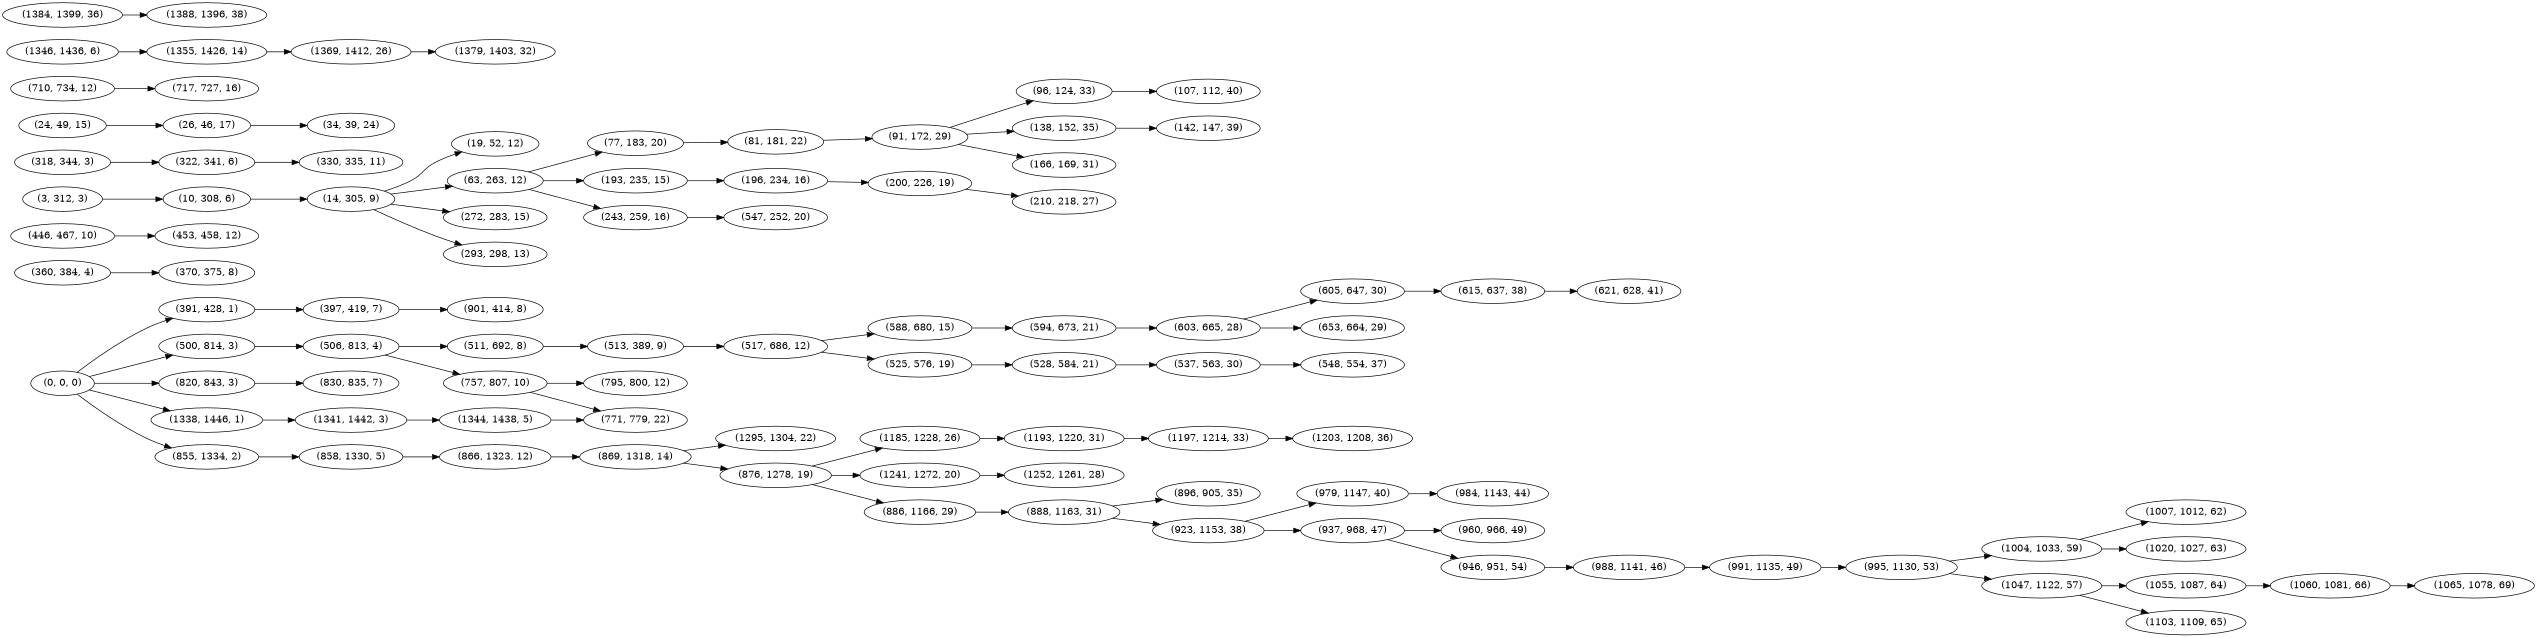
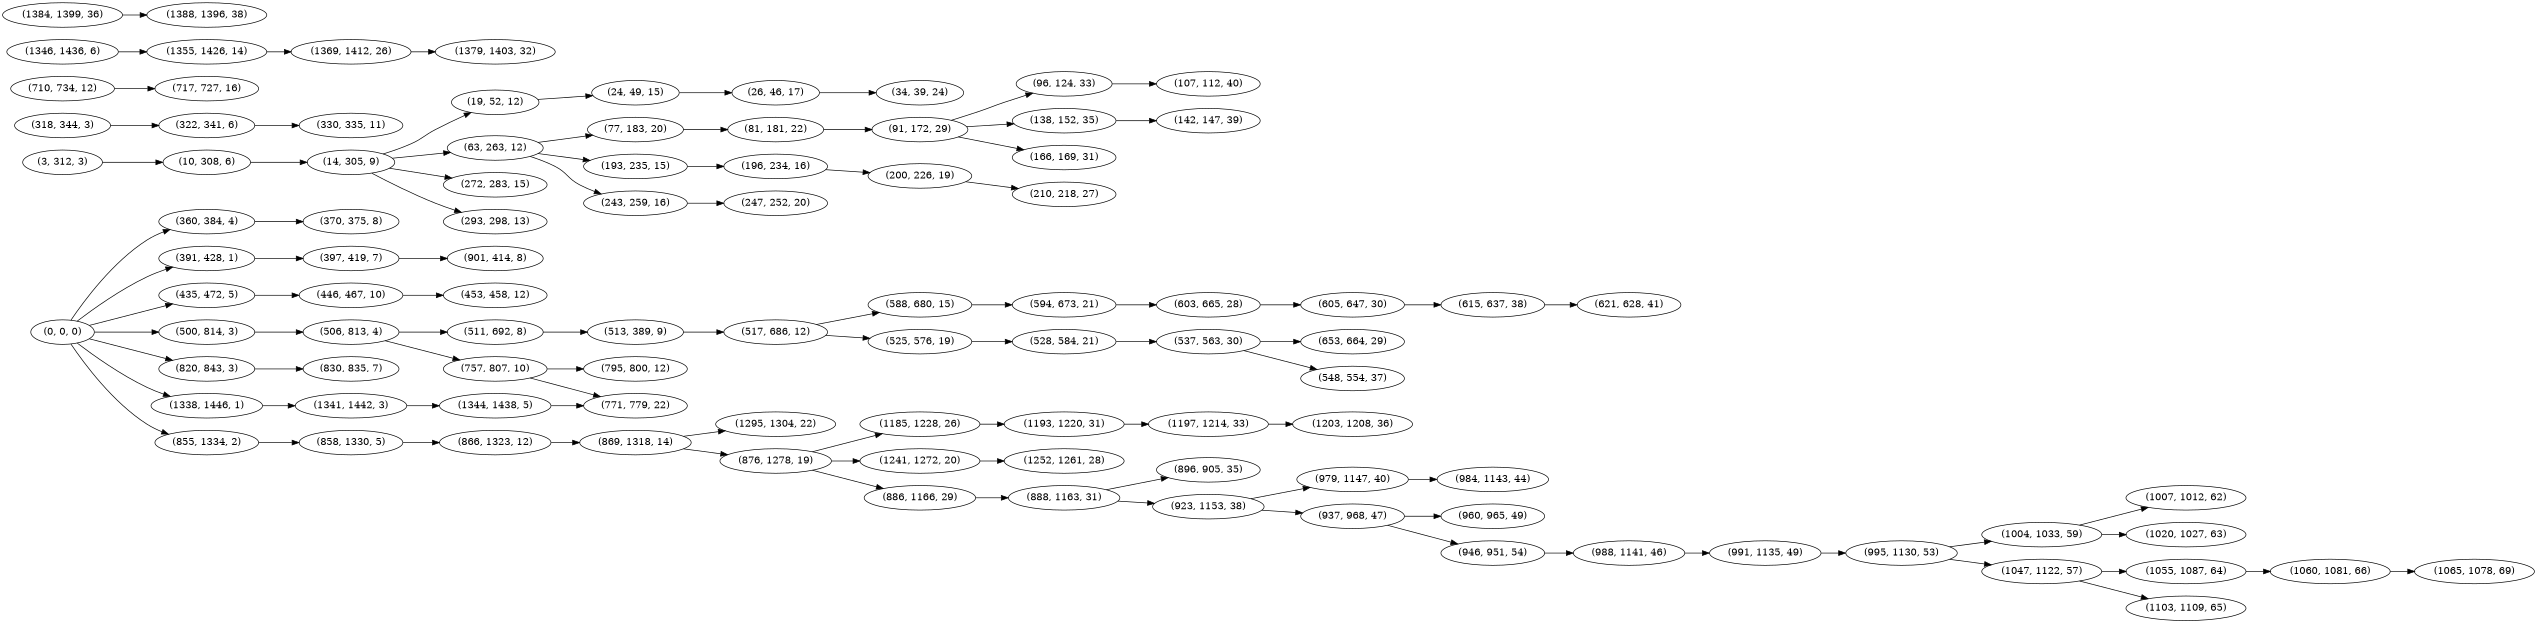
edge "(19, 52, 12)" -> "(24, 49, 15)": added
node "(547, 252, 20)": label "(547, 252, 20)" -> "(247, 252, 20)"
edge "(0, 0, 0)" -> "(360, 384, 4)": added
node "(435, 472, 5)": added
edge "(603, 665, 28)" -> "(653, 664, 29)": now "(537, 563, 30)" -> "(653, 664, 29)"
node "(960, 966, 49)": label "(960, 966, 49)" -> "(960, 965, 49)"
